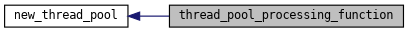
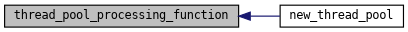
edge "thread_pool_processing_function" -> "new_thread_pool": reversed
